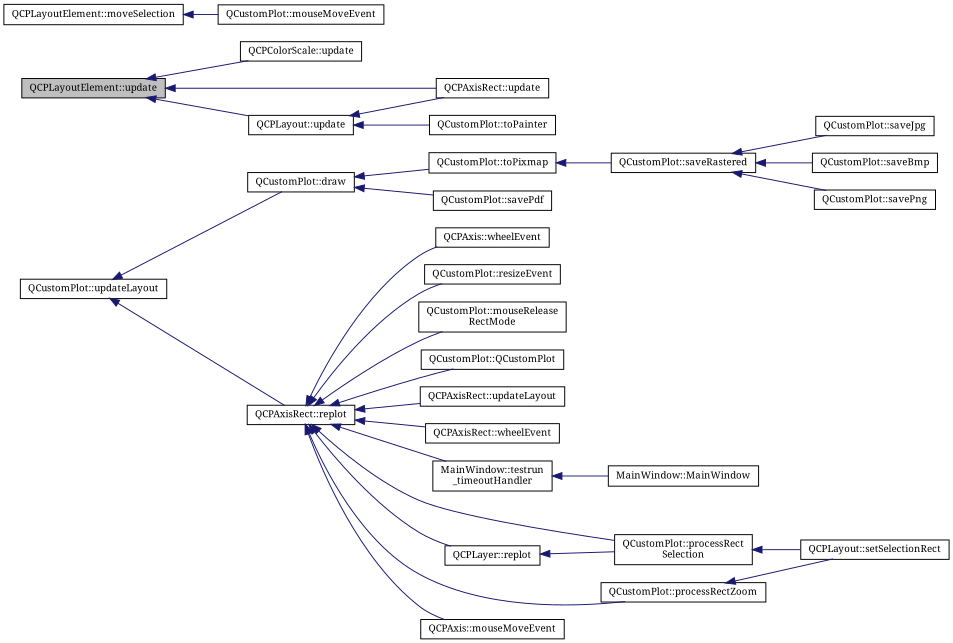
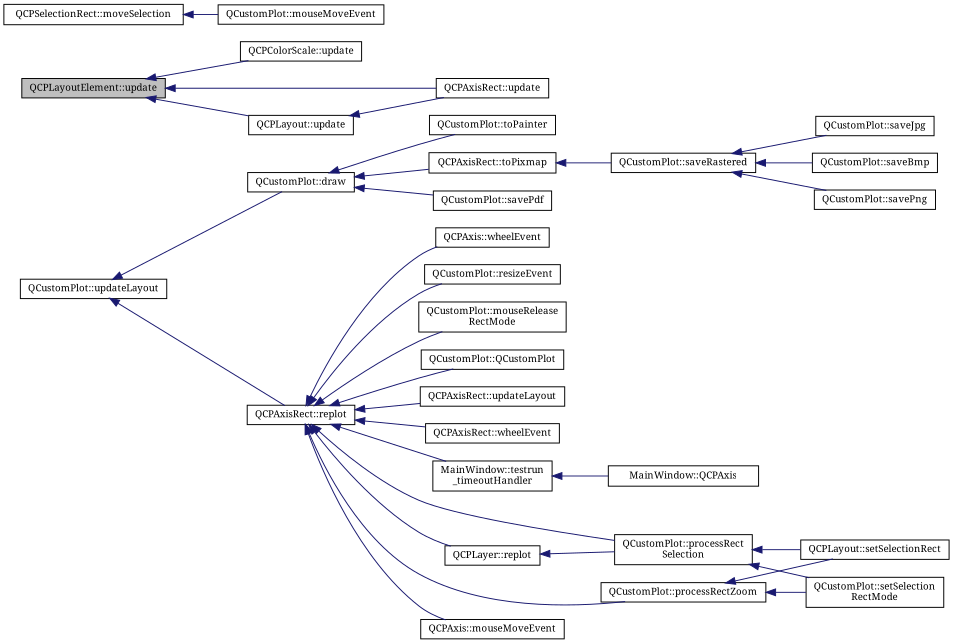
node "QCPLayoutElement::moveSelection": label "QCPLayoutElement::moveSelection" -> "QCPSelectionRect::moveSelection"
edge "QCustomPlot::toPainter" -> "QCPLayout::update": now "QCustomPlot::toPainter" -> "QCustomPlot::draw"
node "QCustomPlot::toPixmap": label "QCustomPlot::toPixmap" -> "QCPAxisRect::toPixmap"
node "MainWindow::MainWindow": label "MainWindow::MainWindow" -> "MainWindow::QCPAxis"
node "QCustomPlot::setSelection RectMode": added
